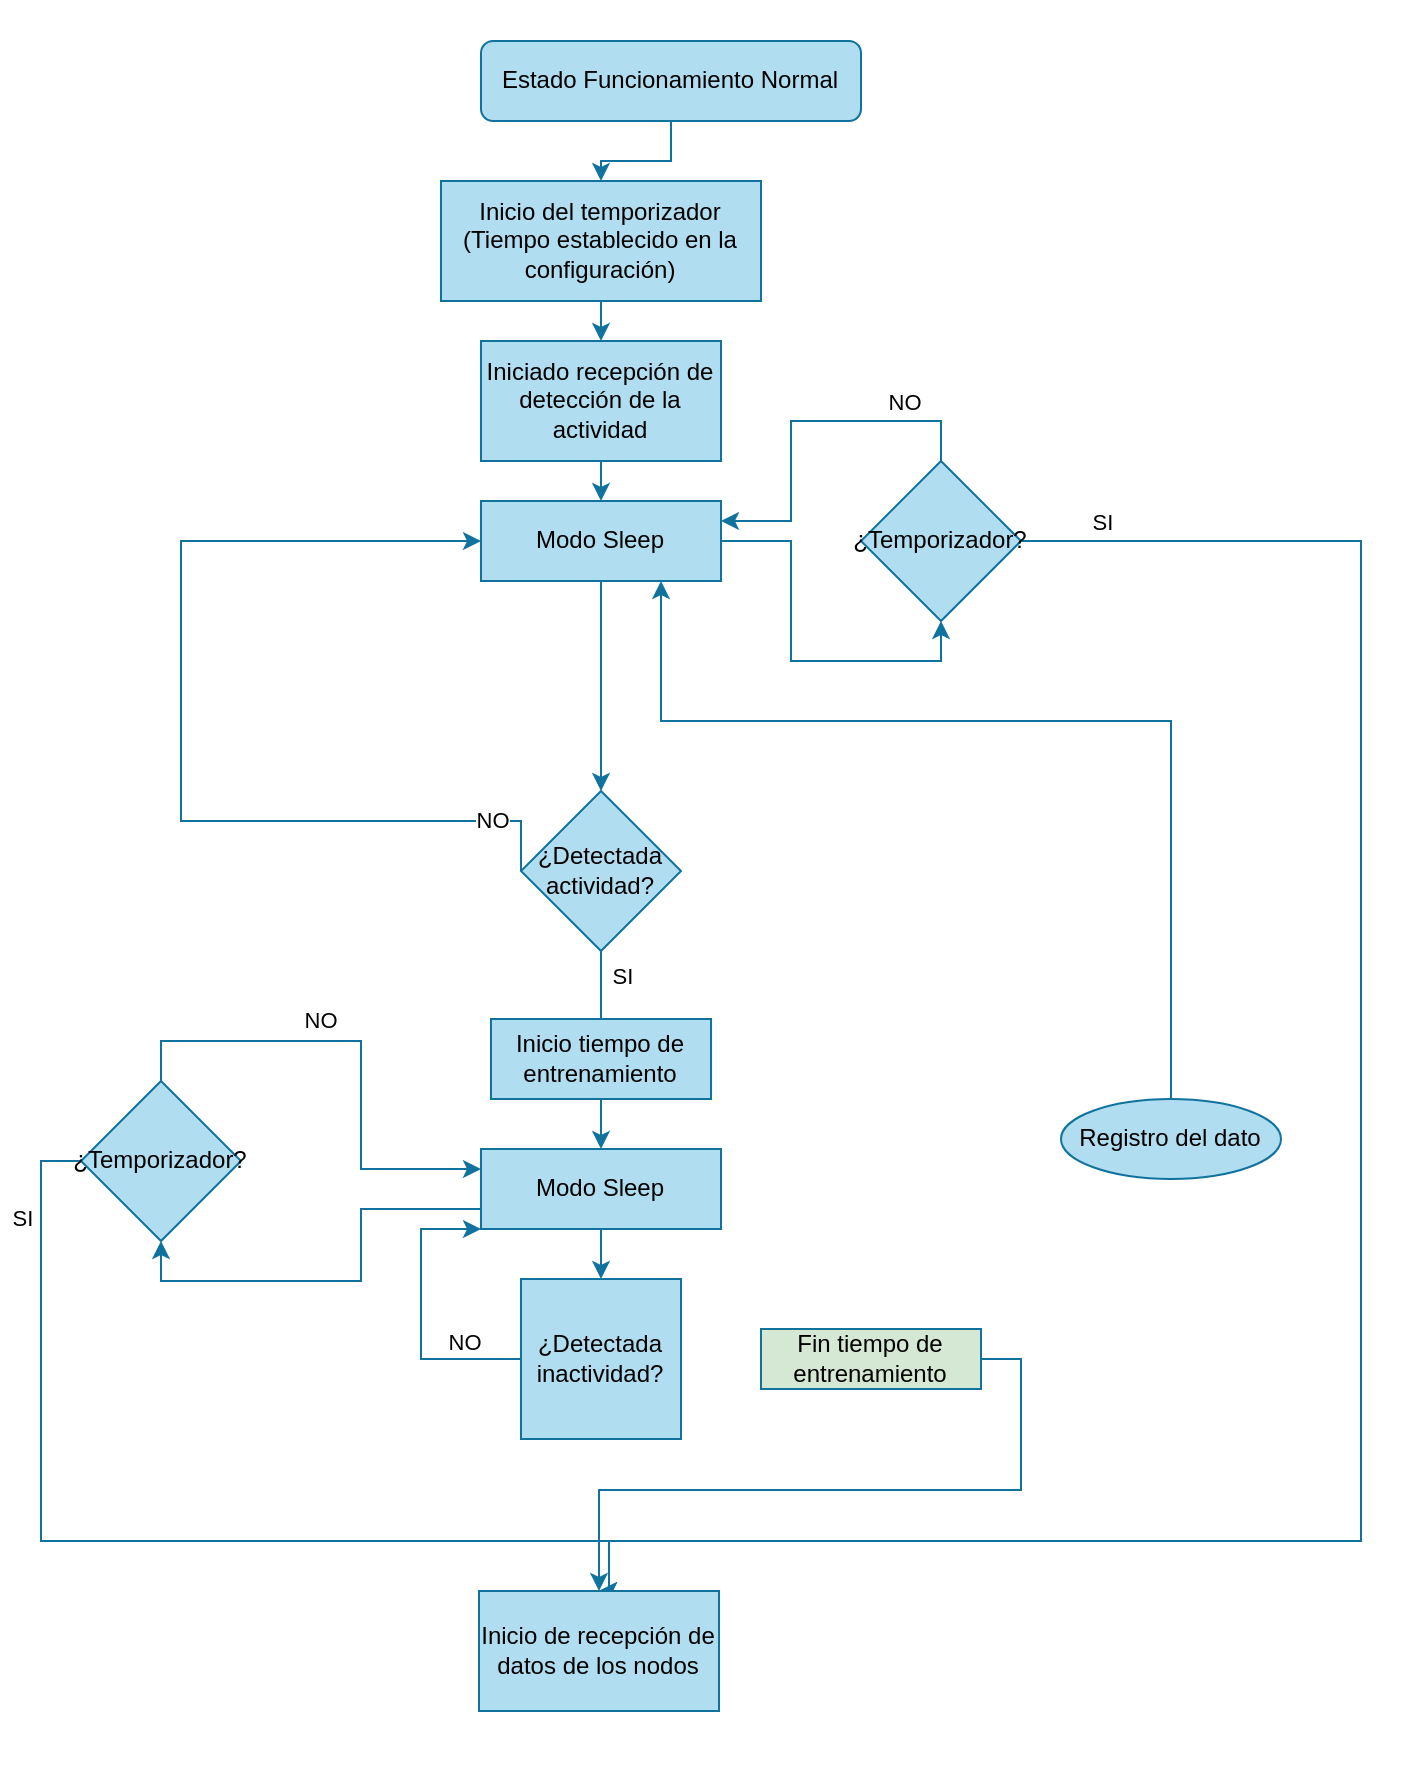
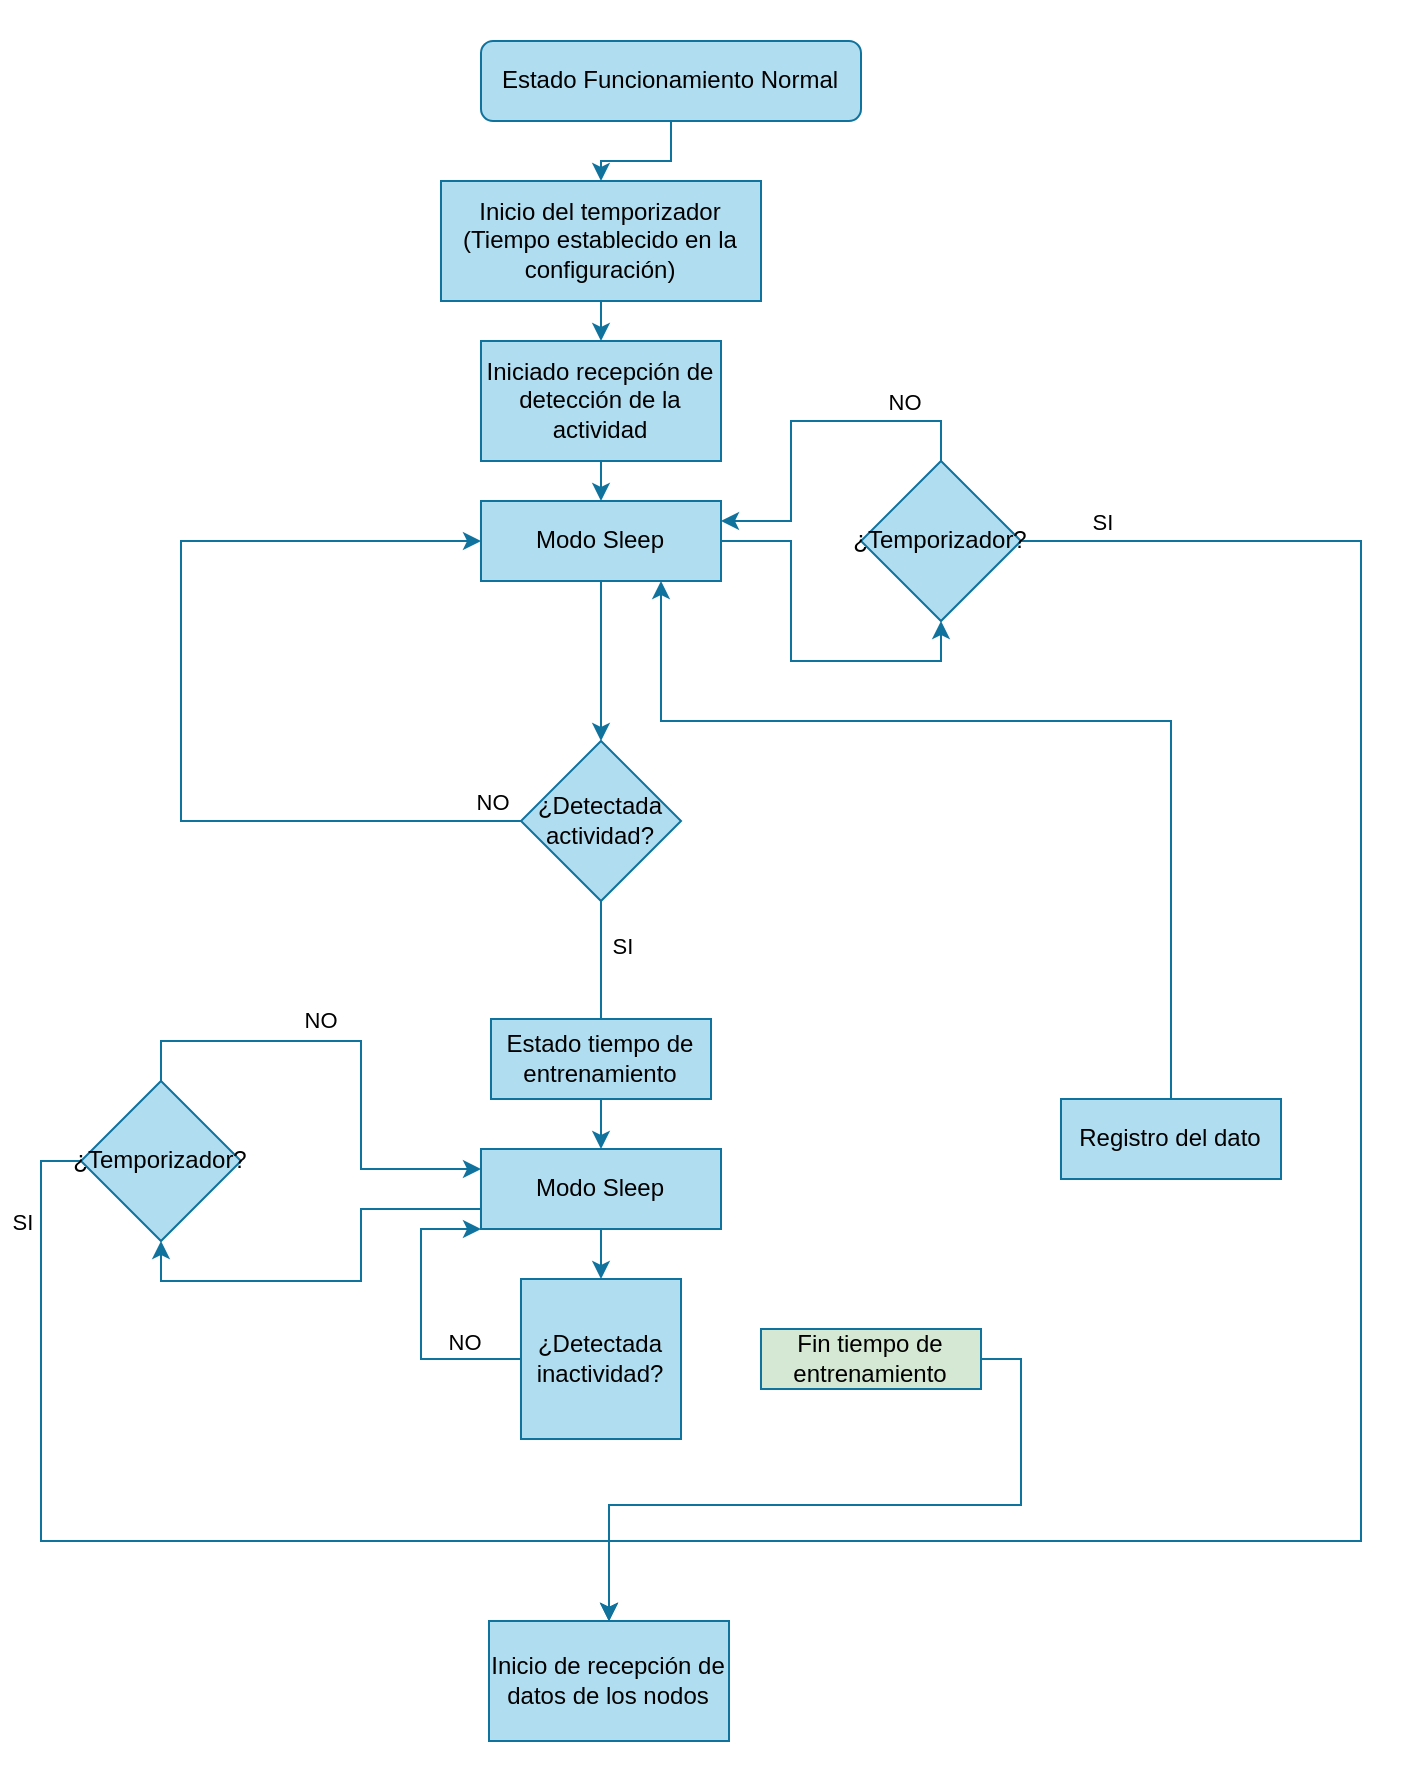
node "¿Detectada actividad?": moved (601, 871) -> (601, 821)
node "Inicio tiempo de entrenamiento": label "Inicio tiempo de entrenamiento" -> "Estado tiempo de entrenamiento"
node "Registro del dato": shape ellipse -> rectangle
node "Inicio de recepción de datos de los nodos": moved (599, 1651) -> (609, 1681)
